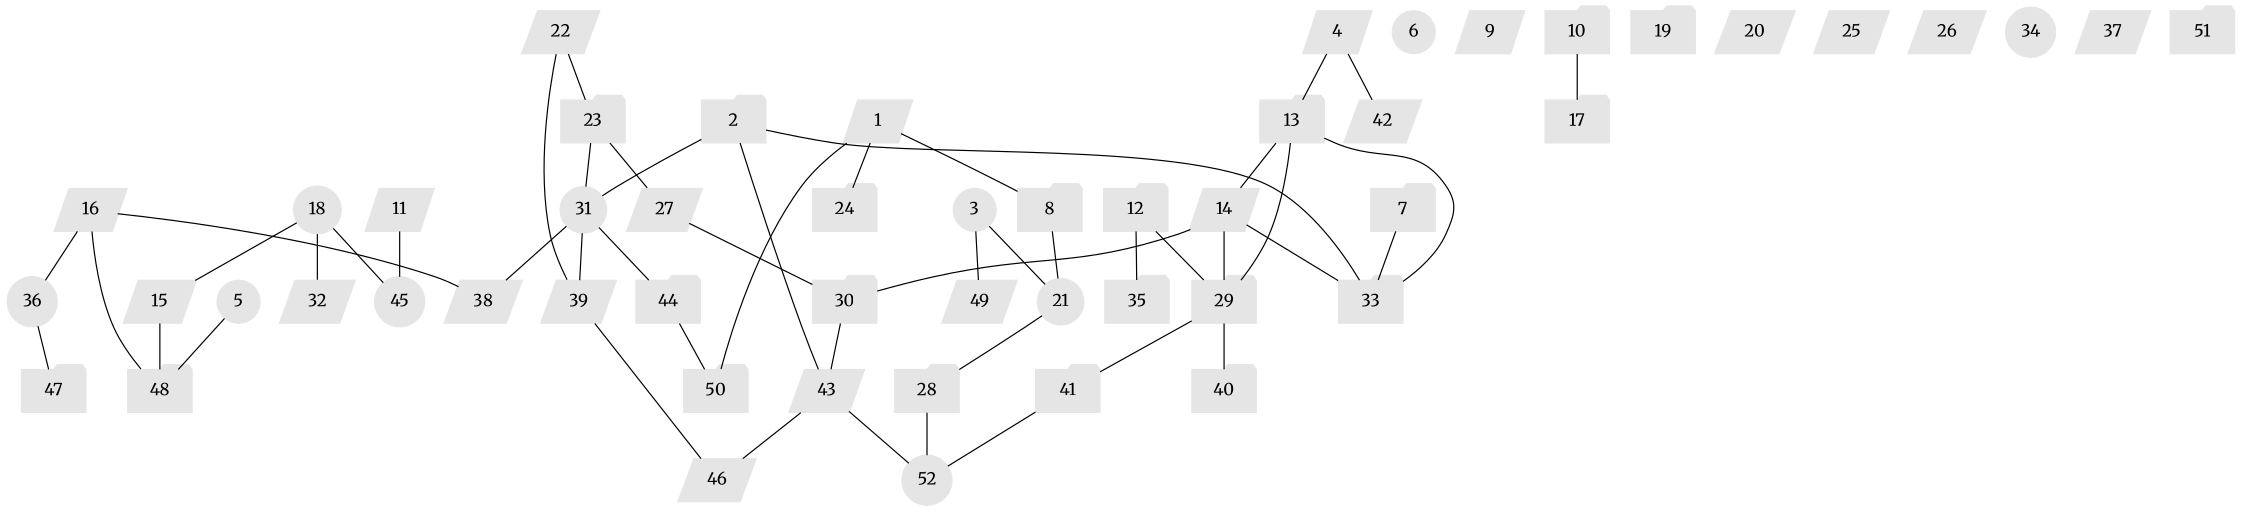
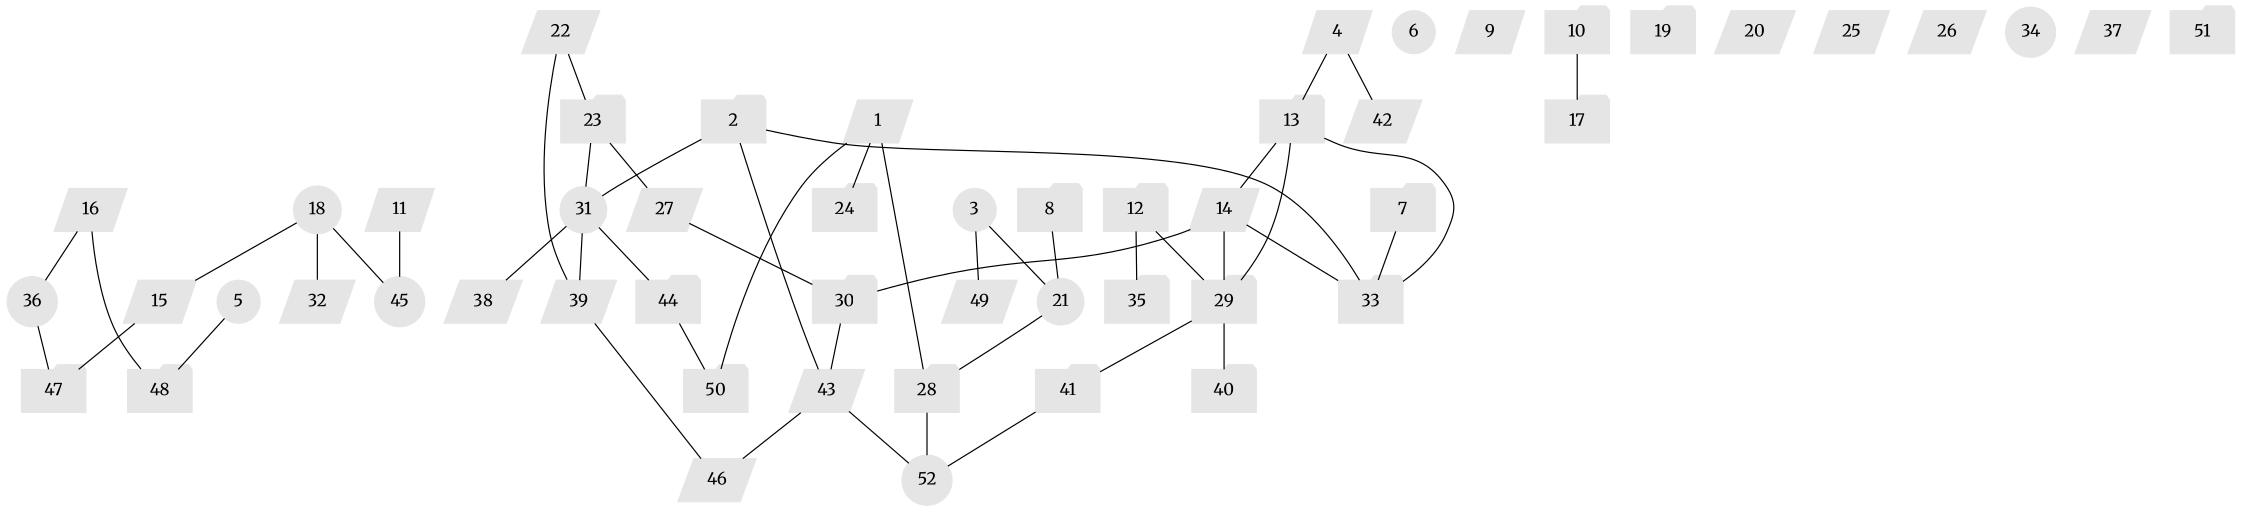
edge "1" -- "8": now "1" -- "28"
edge "16" -- "38": removed
edge "15" -- "48": now "15" -- "47"
